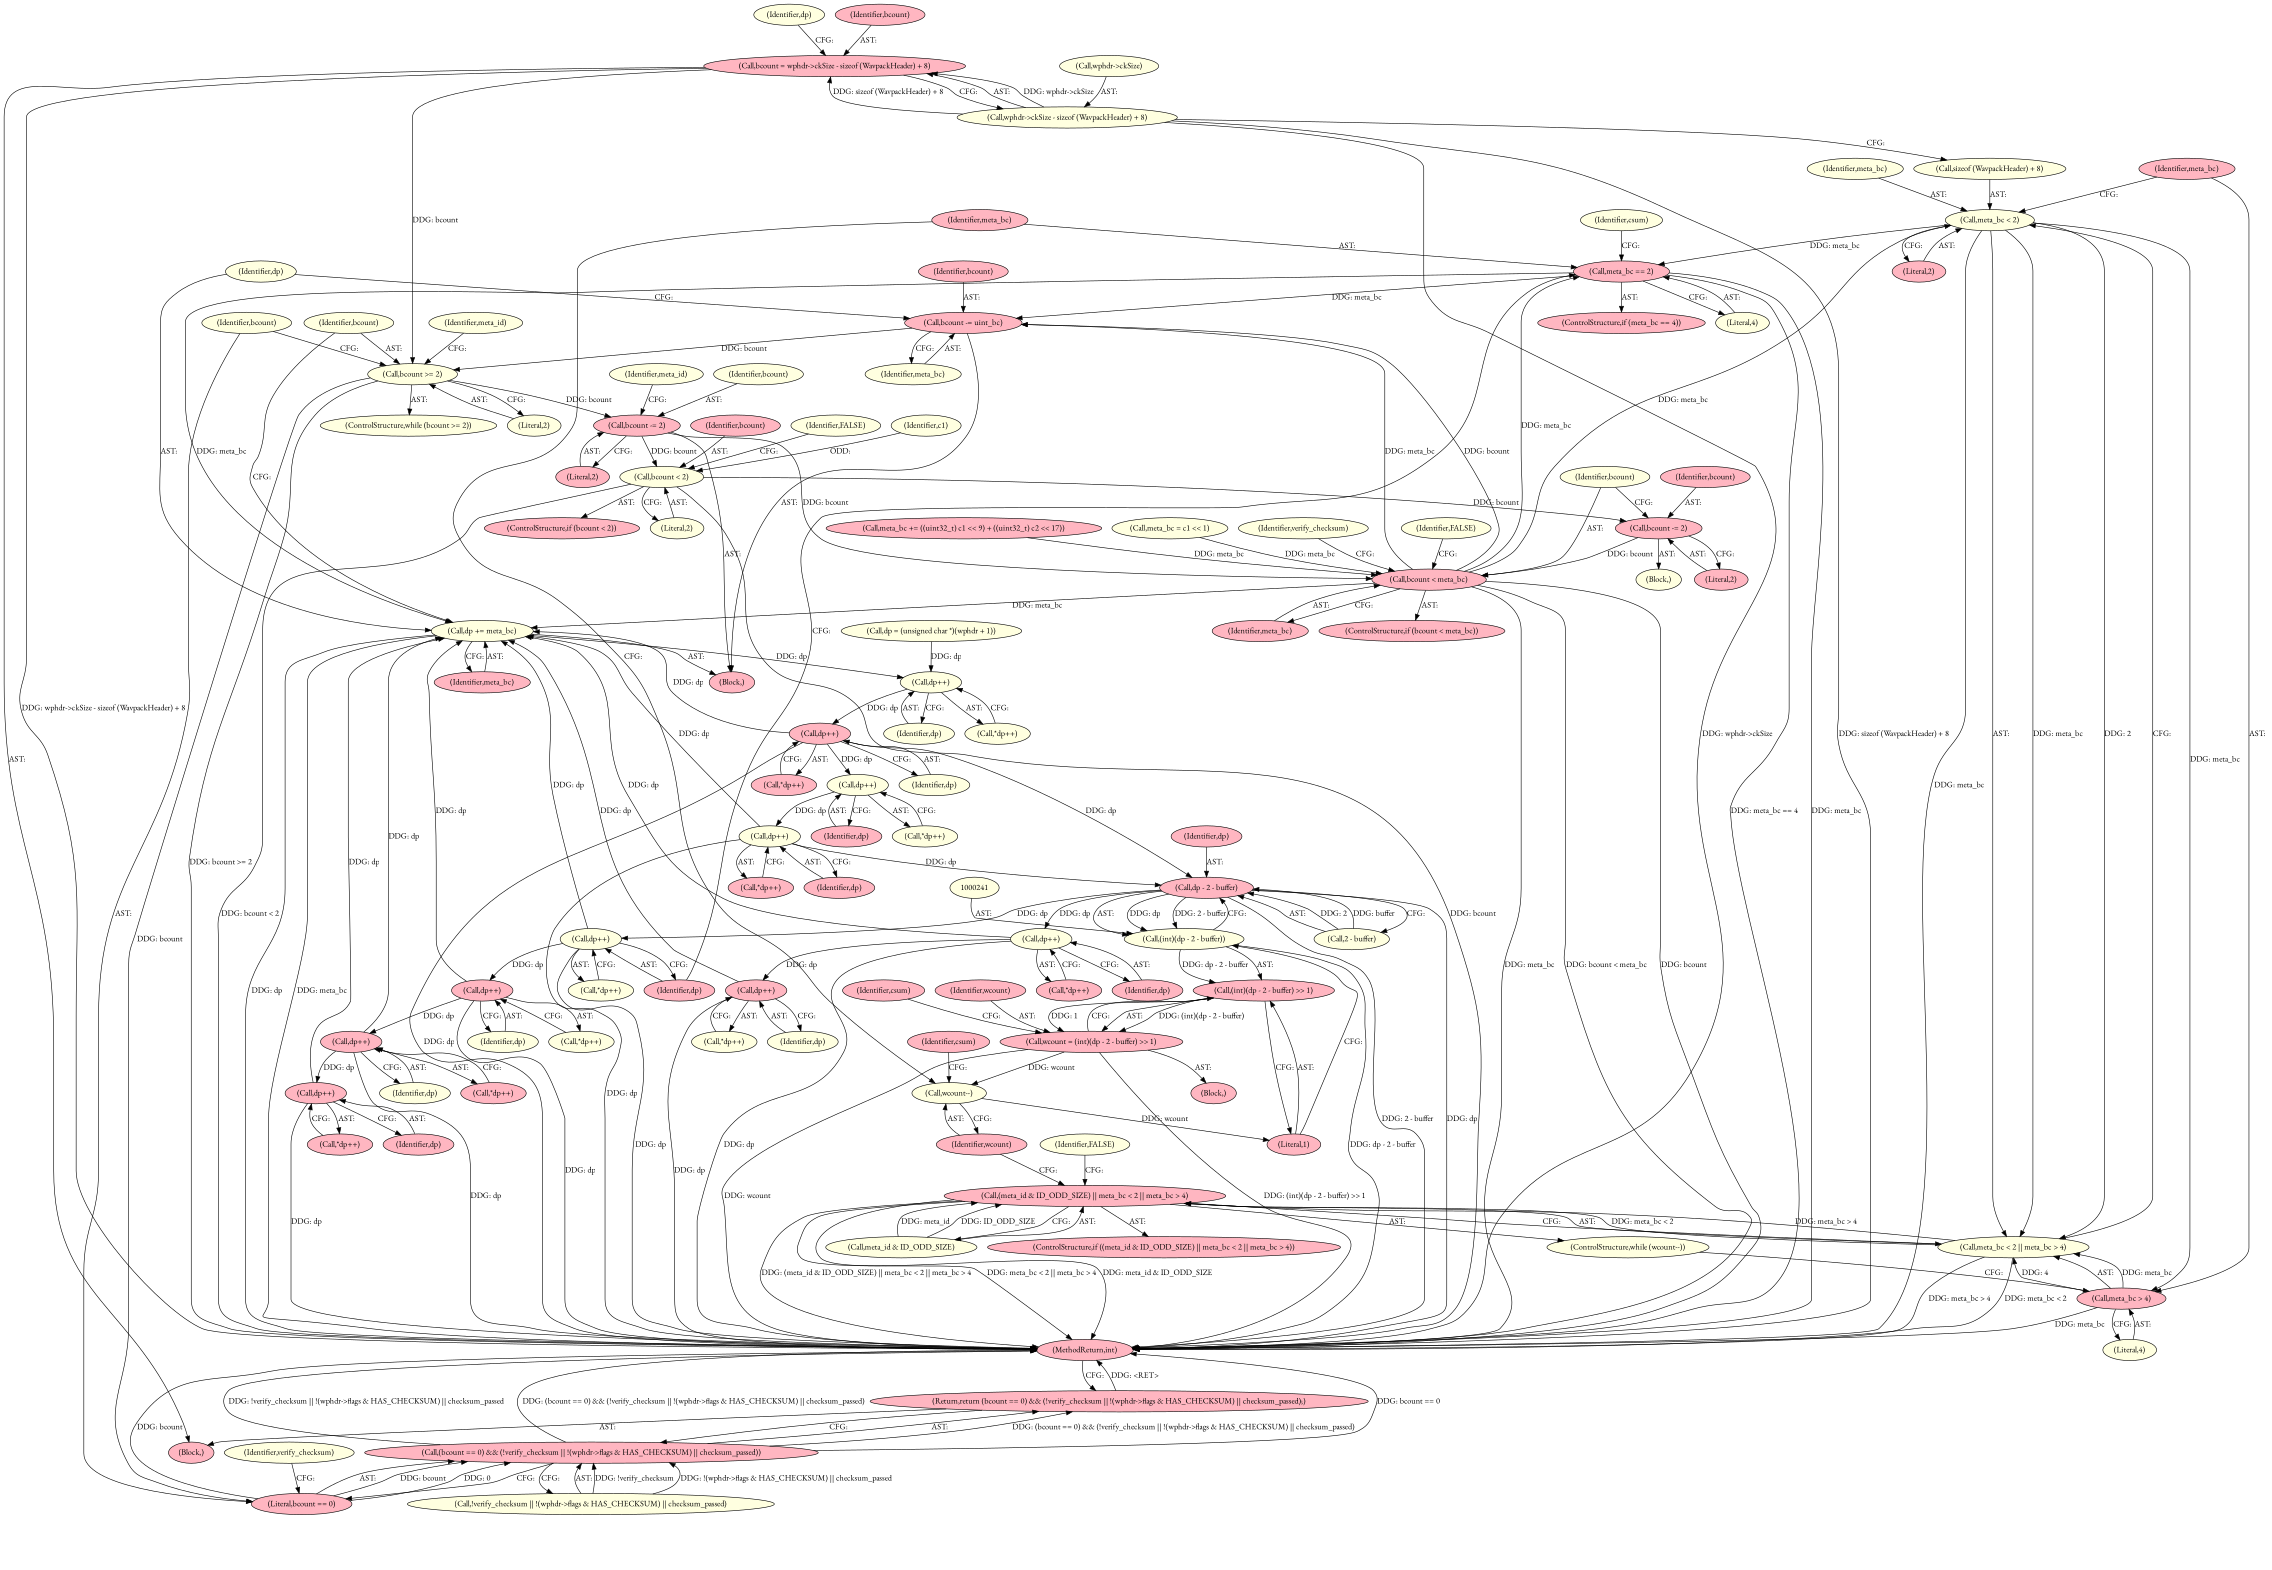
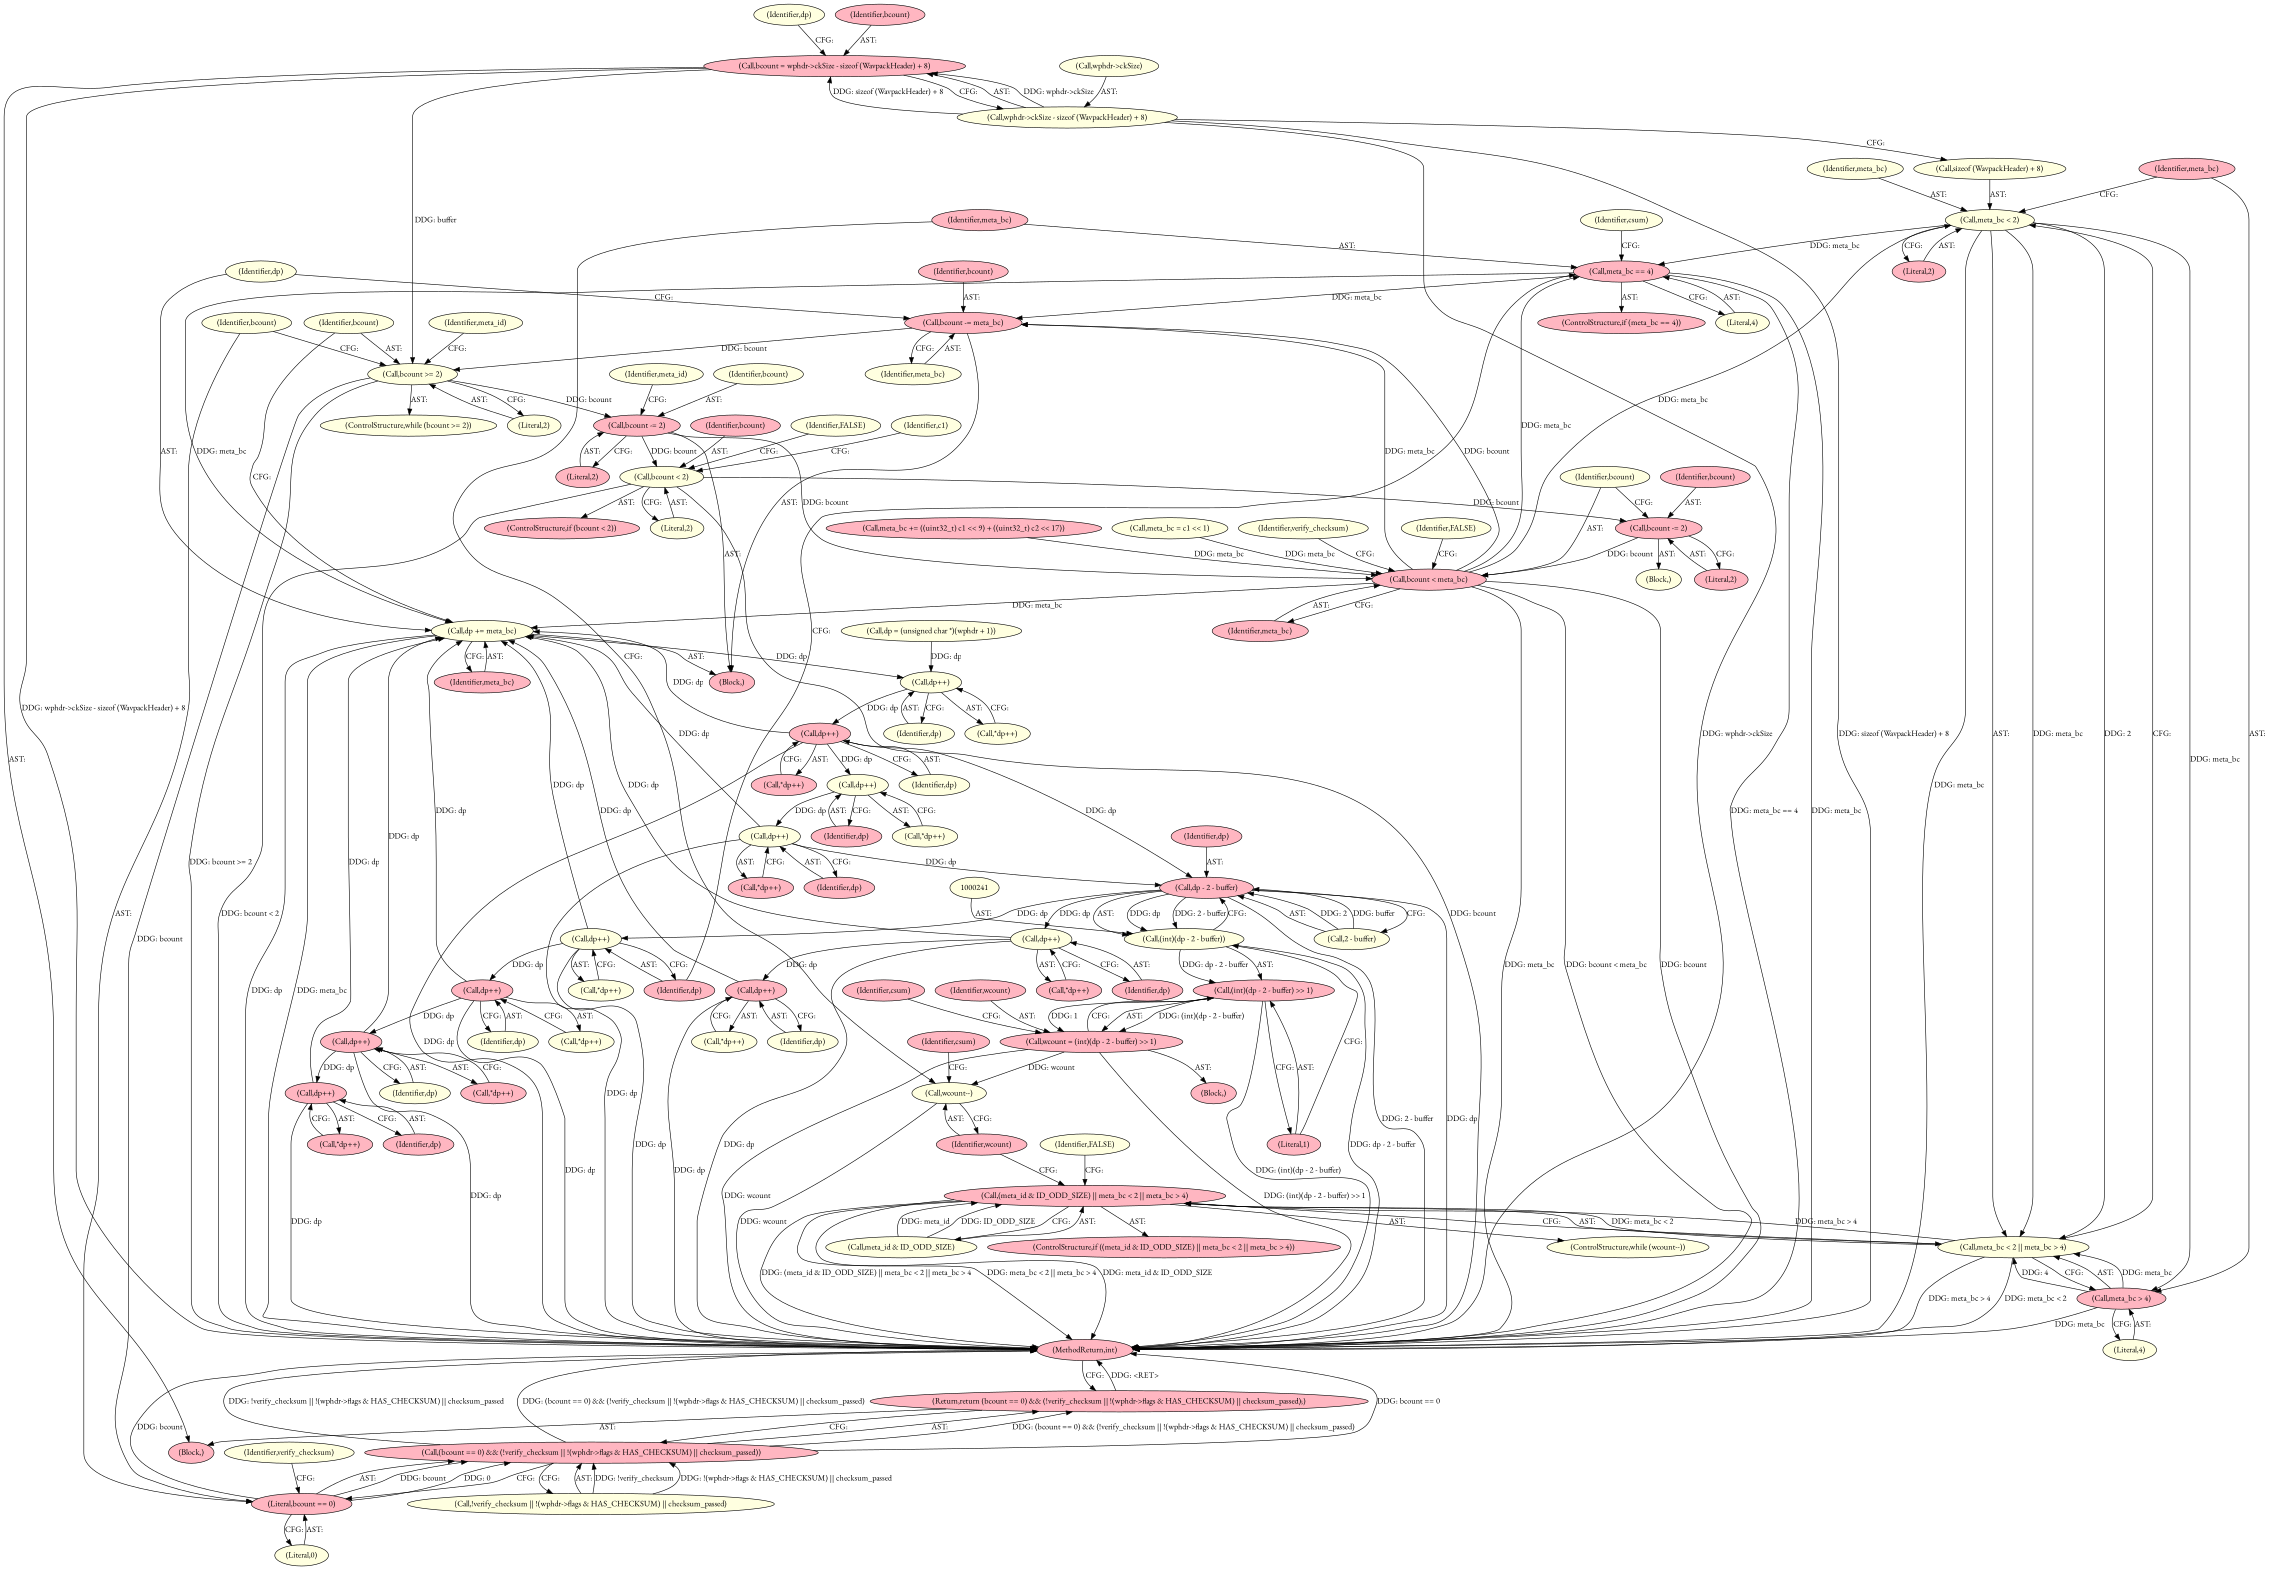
edge "(Call,bcount = wphdr->ckSize - sizeof (WavpackHeader) + 8)" -> "(Call,bcount >= 2)": label "DDG: bcount" -> "DDG: buffer"
node "(Call,meta_bc == 2)": label "(Call,meta_bc == 2)" -> "(Call,meta_bc == 4)"
node "(Call,bcount -= uint_bc)": label "(Call,bcount -= uint_bc)" -> "(Call,bcount -= meta_bc)"
edge "(Identifier,c1)" -> "(Call,bcount < 2)": label "ODD: " -> "CFG: "
node "(ControlStructure,if (bcount < meta_bc))": removed
edge "(Call,wcount--)" -> "(Literal,1)": now "(Call,wcount--)" -> "(MethodReturn,int)"
edge "(Call,(int)(dp - 2 - buffer) >> 1)" -> "(MethodReturn,int)": added, label "DDG: (int)(dp - 2 - buffer)"
edge "(ControlStructure,while (wcount--))" -> "(Call,meta_bc > 4)": now "(Call,meta_bc < 2 || meta_bc > 4)" -> "(Call,meta_bc > 4)"
node "(Literal,0)": added
